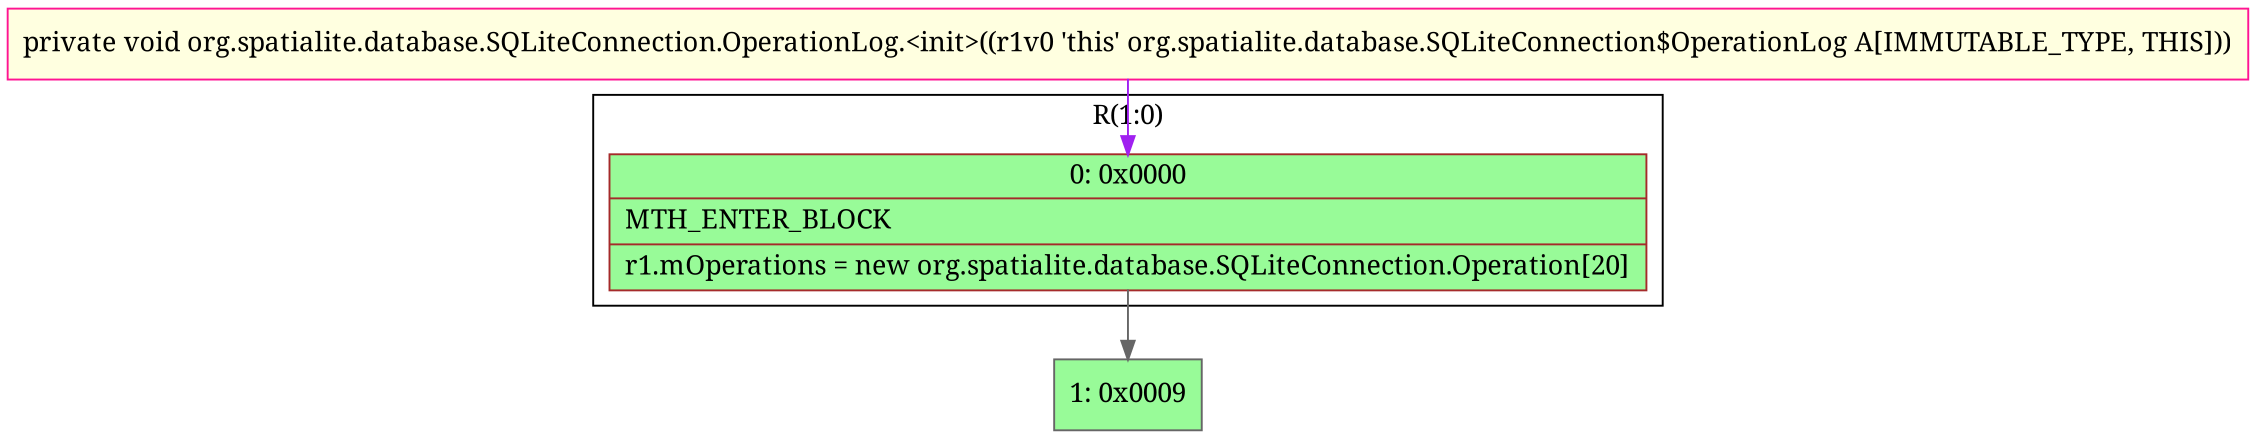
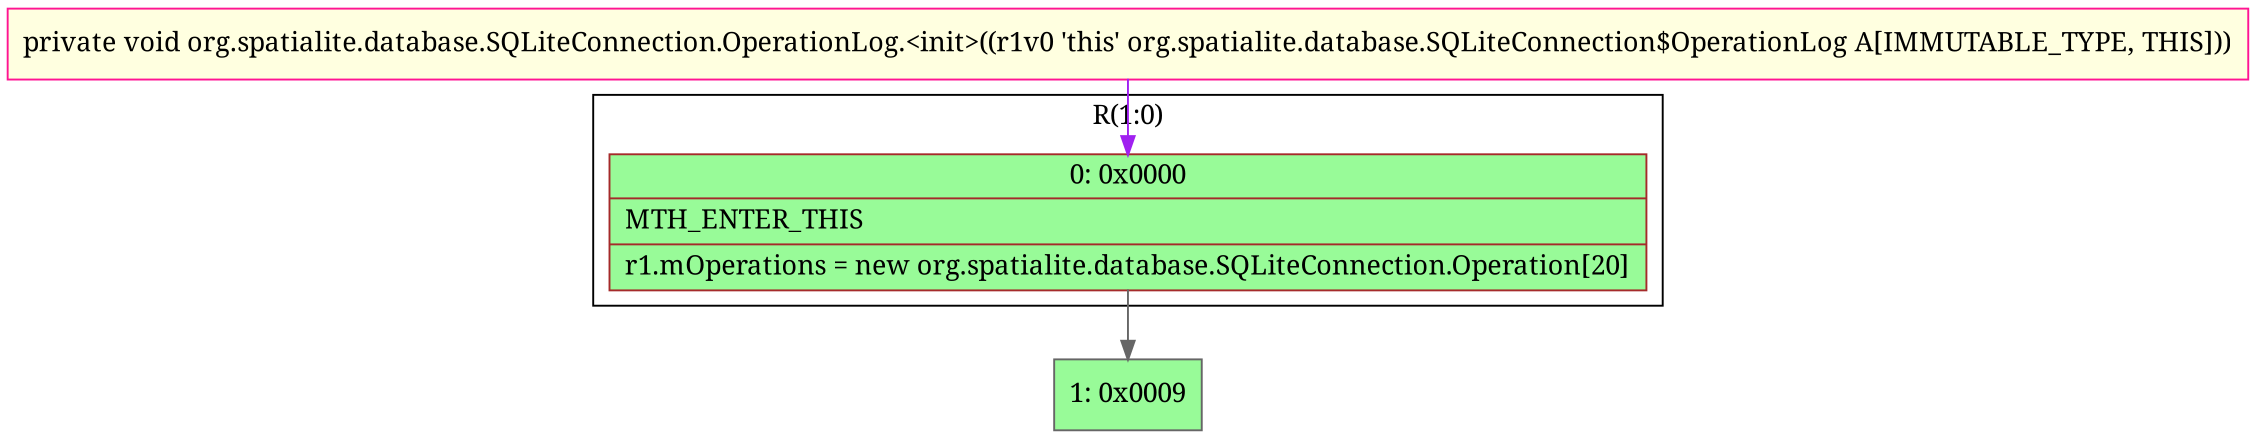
node "0: 0x0000": text "MTH_ENTER_BLOCK" -> "MTH_ENTER_THIS"
